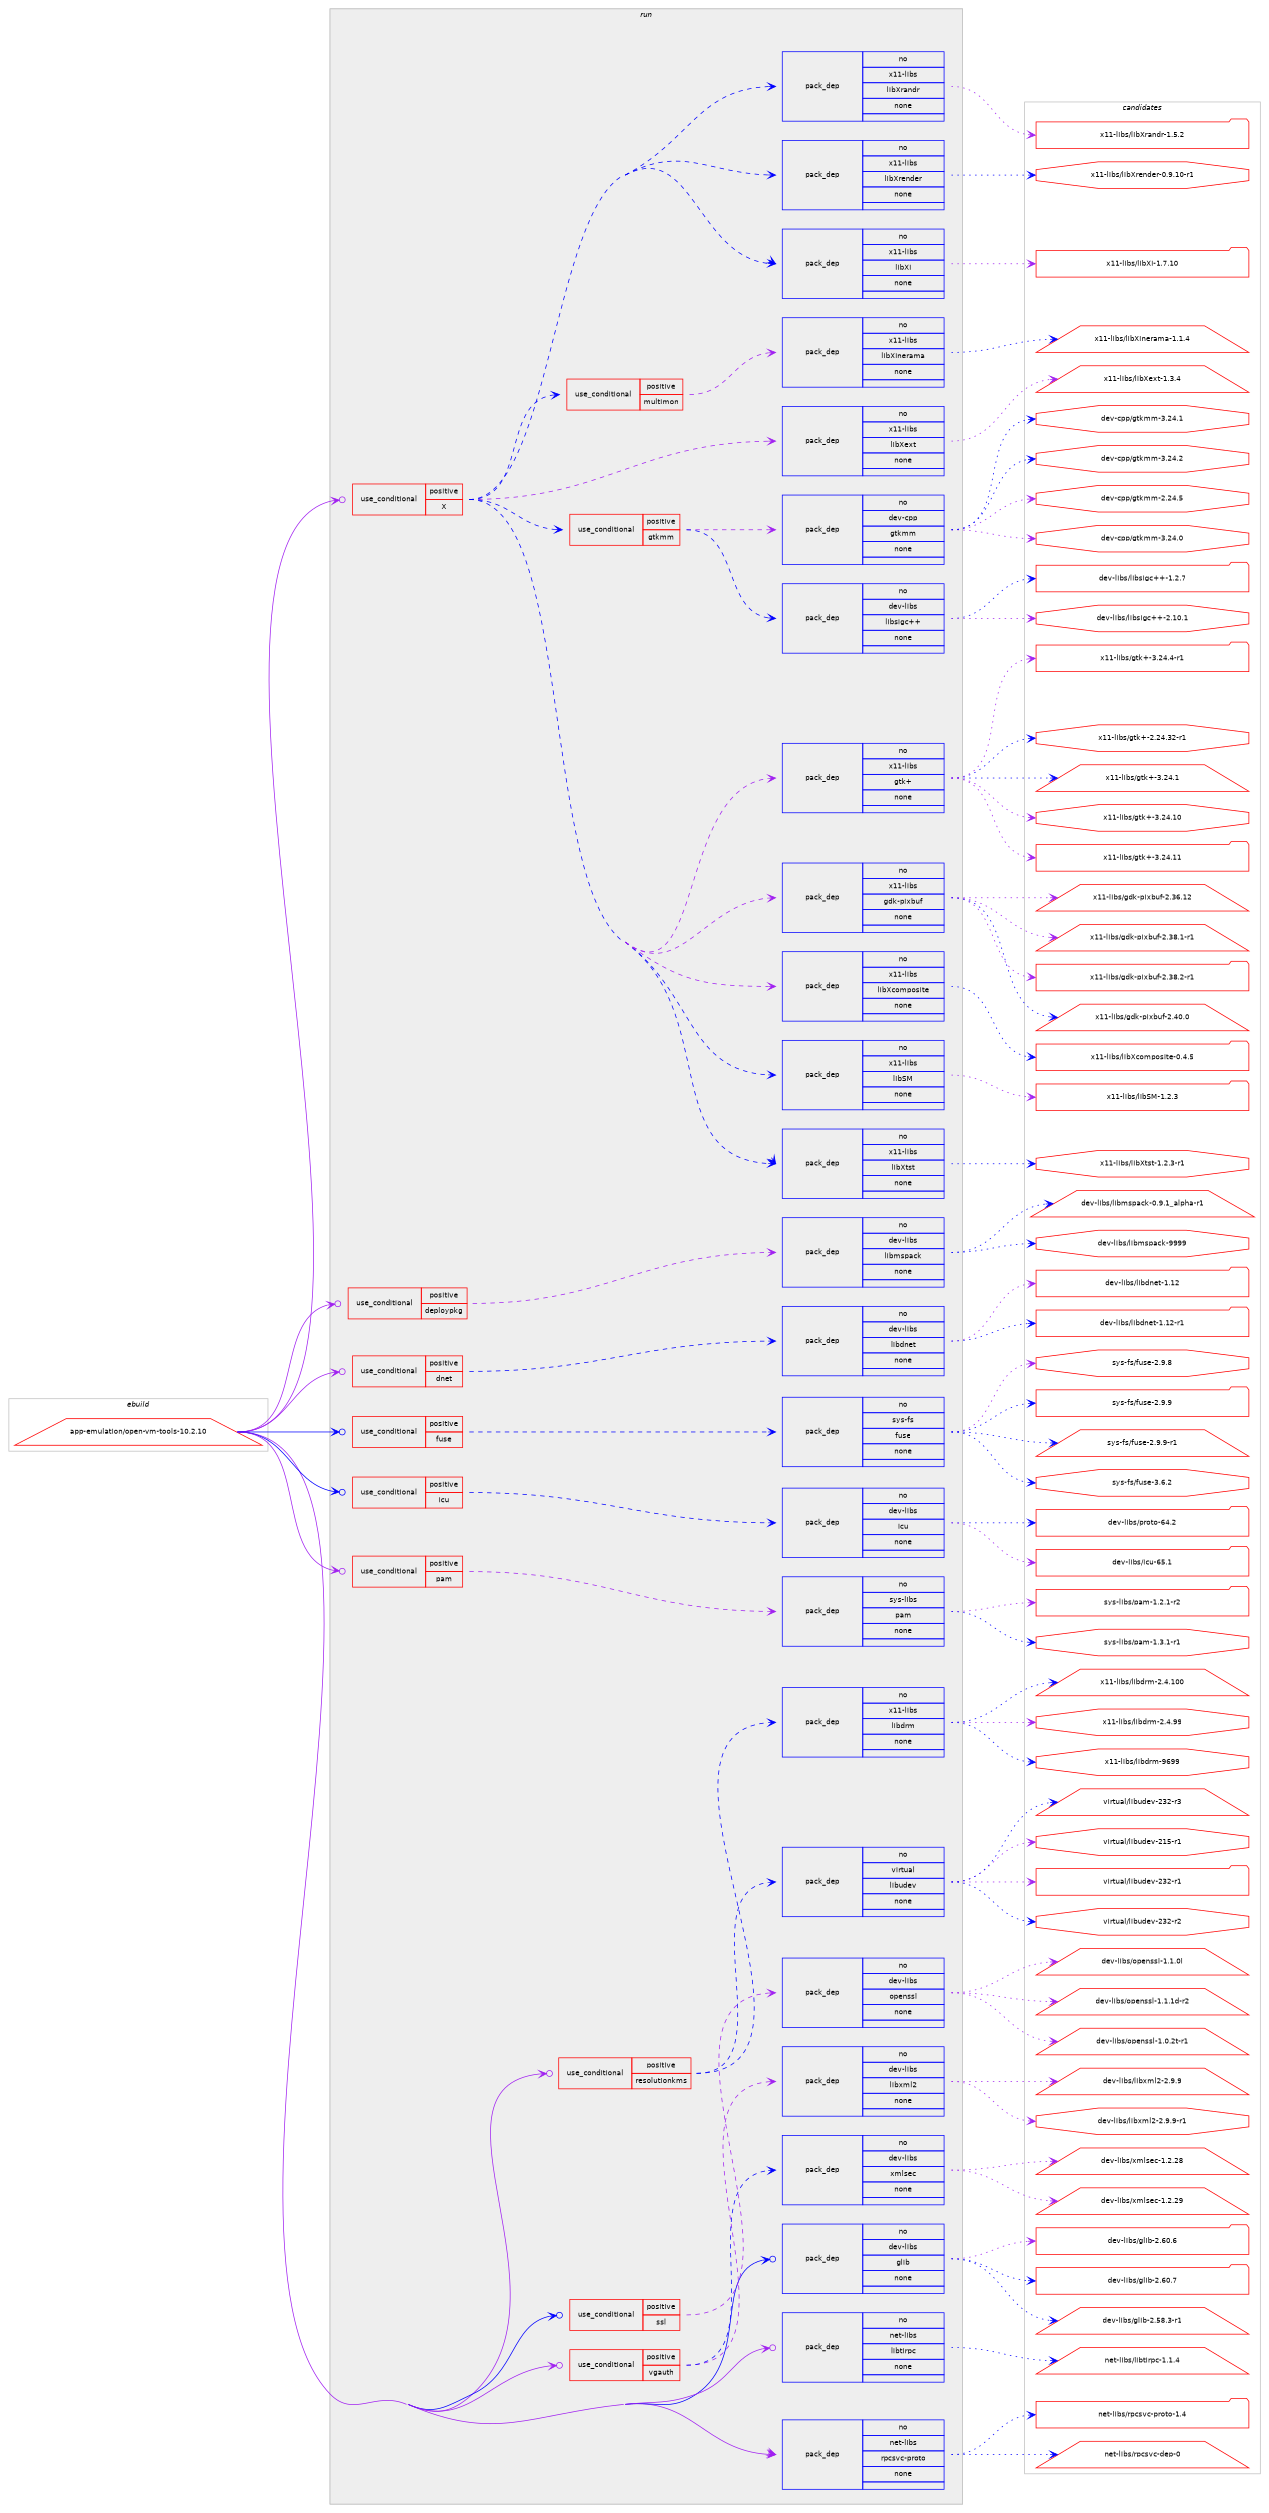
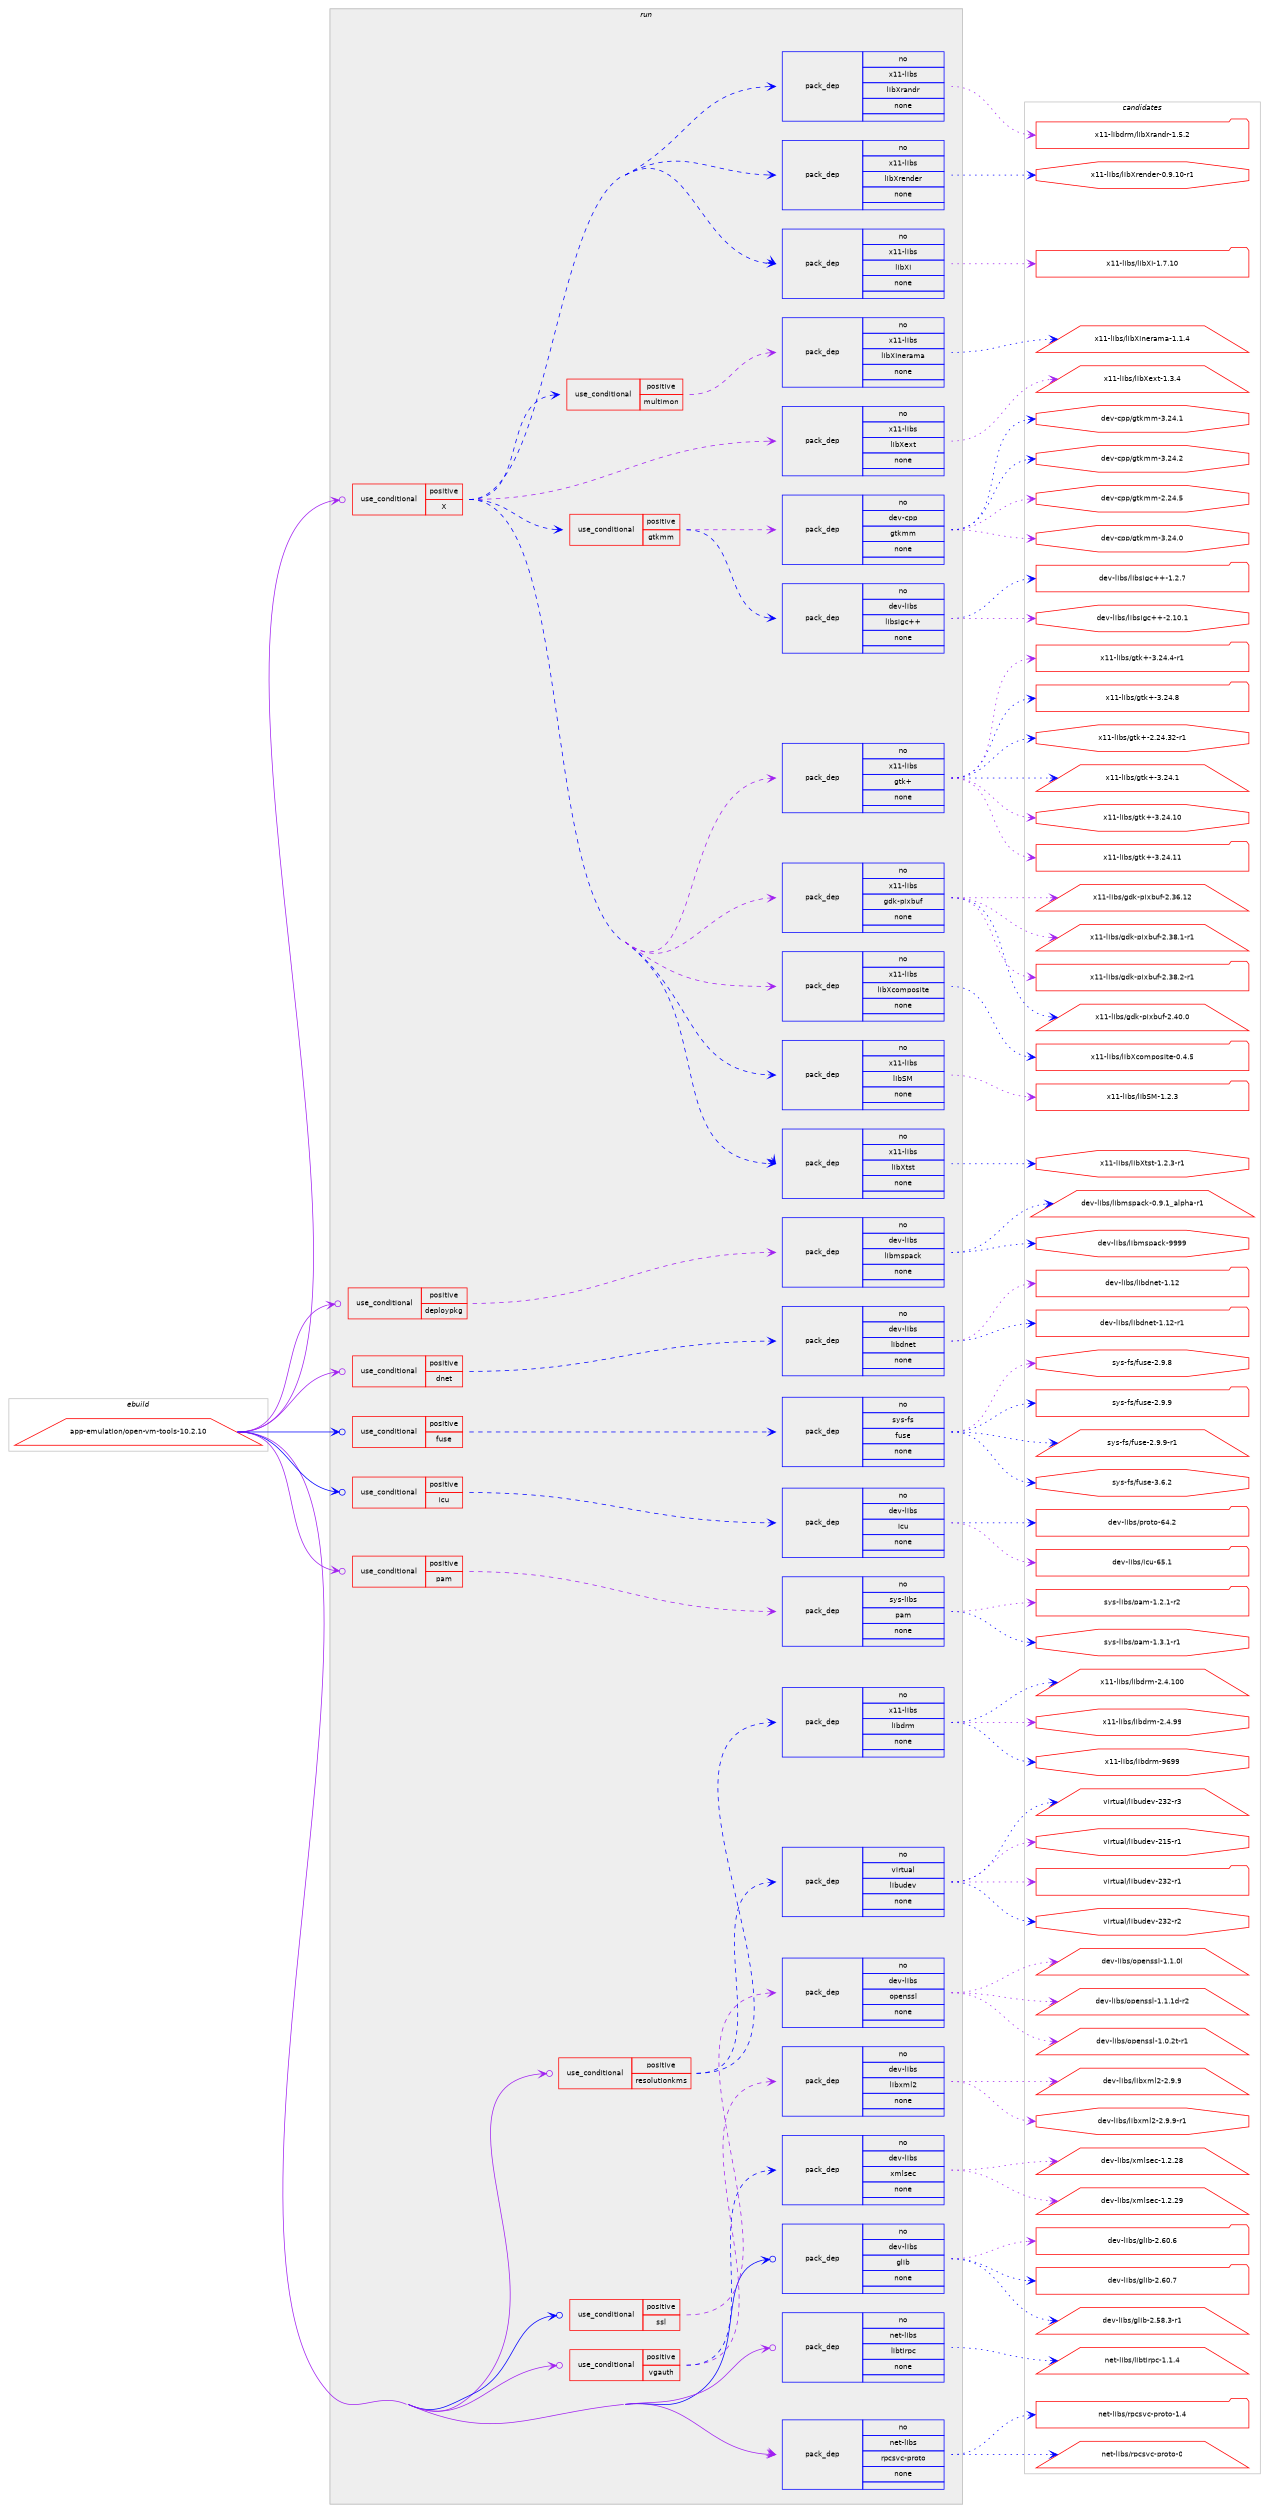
node "x11-libs/libXrandr-1.5.2": label "x11-libs/libXrandr-1.5.2" -> "x11-libdrm/libXrandr-1.5.2"
node "x11-libs/gtk+-3.24.8": added
node "net-libs/rpcsvc-dep-0": label "net-libs/rpcsvc-dep-0" -> "net-libs/rpcsvc-proto-0"
